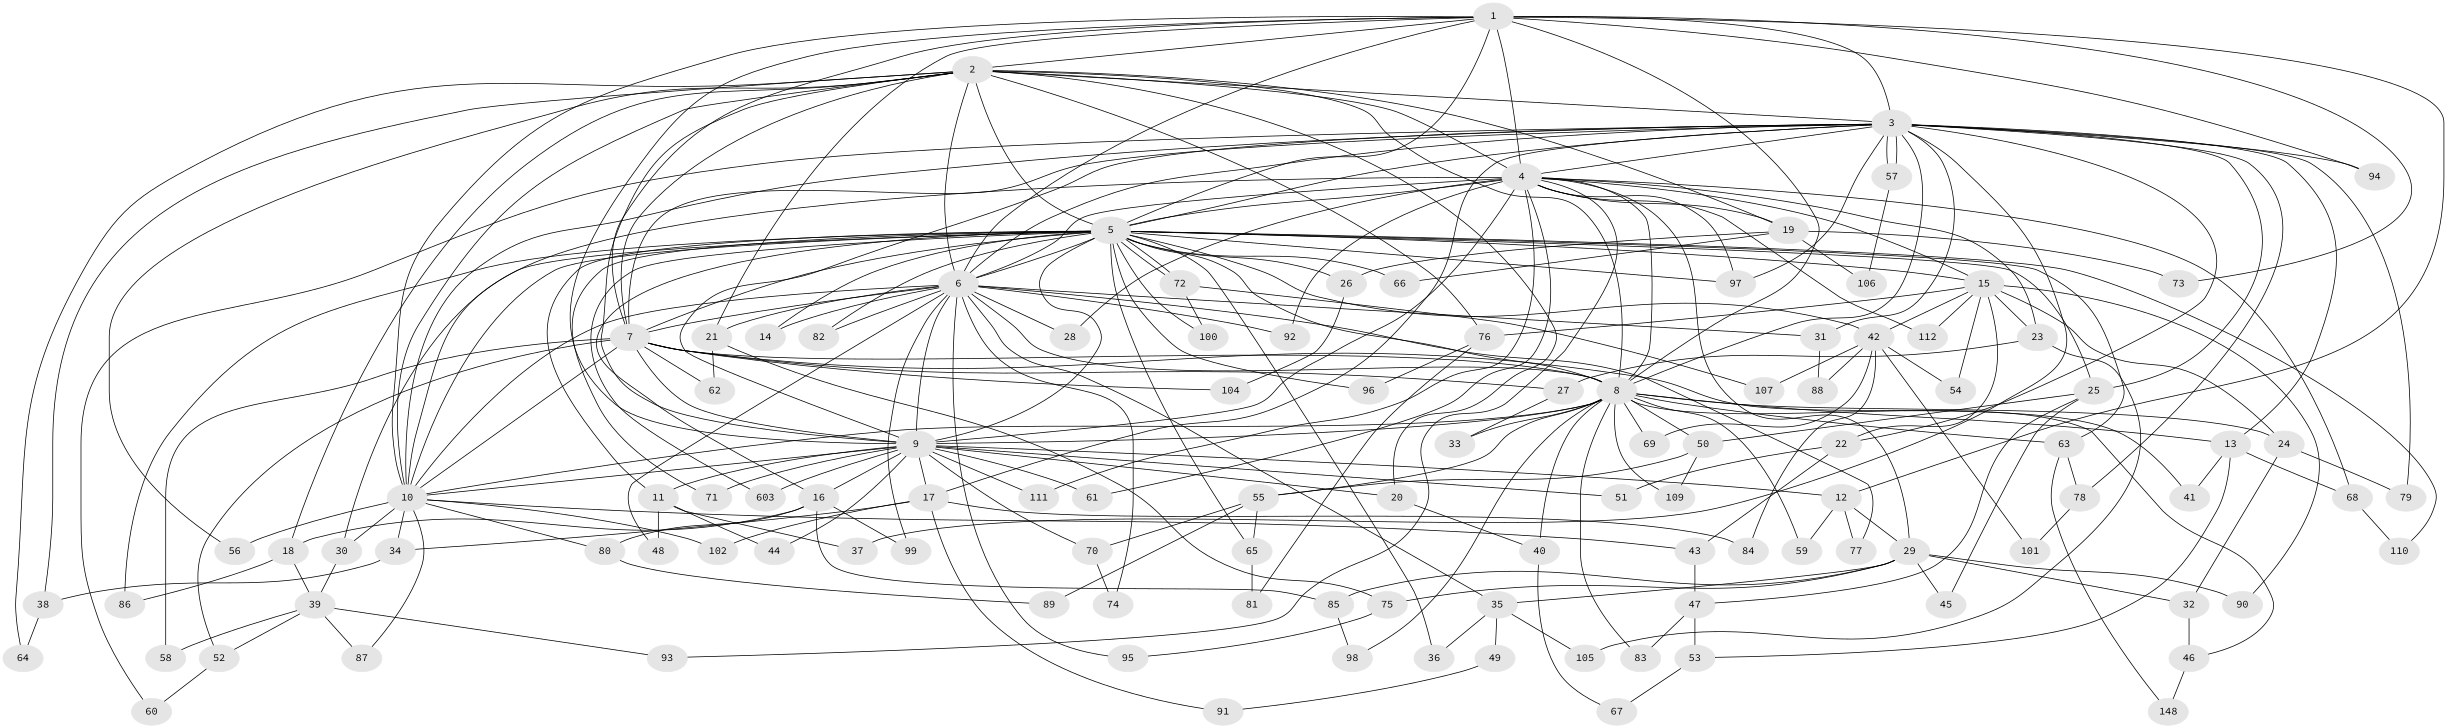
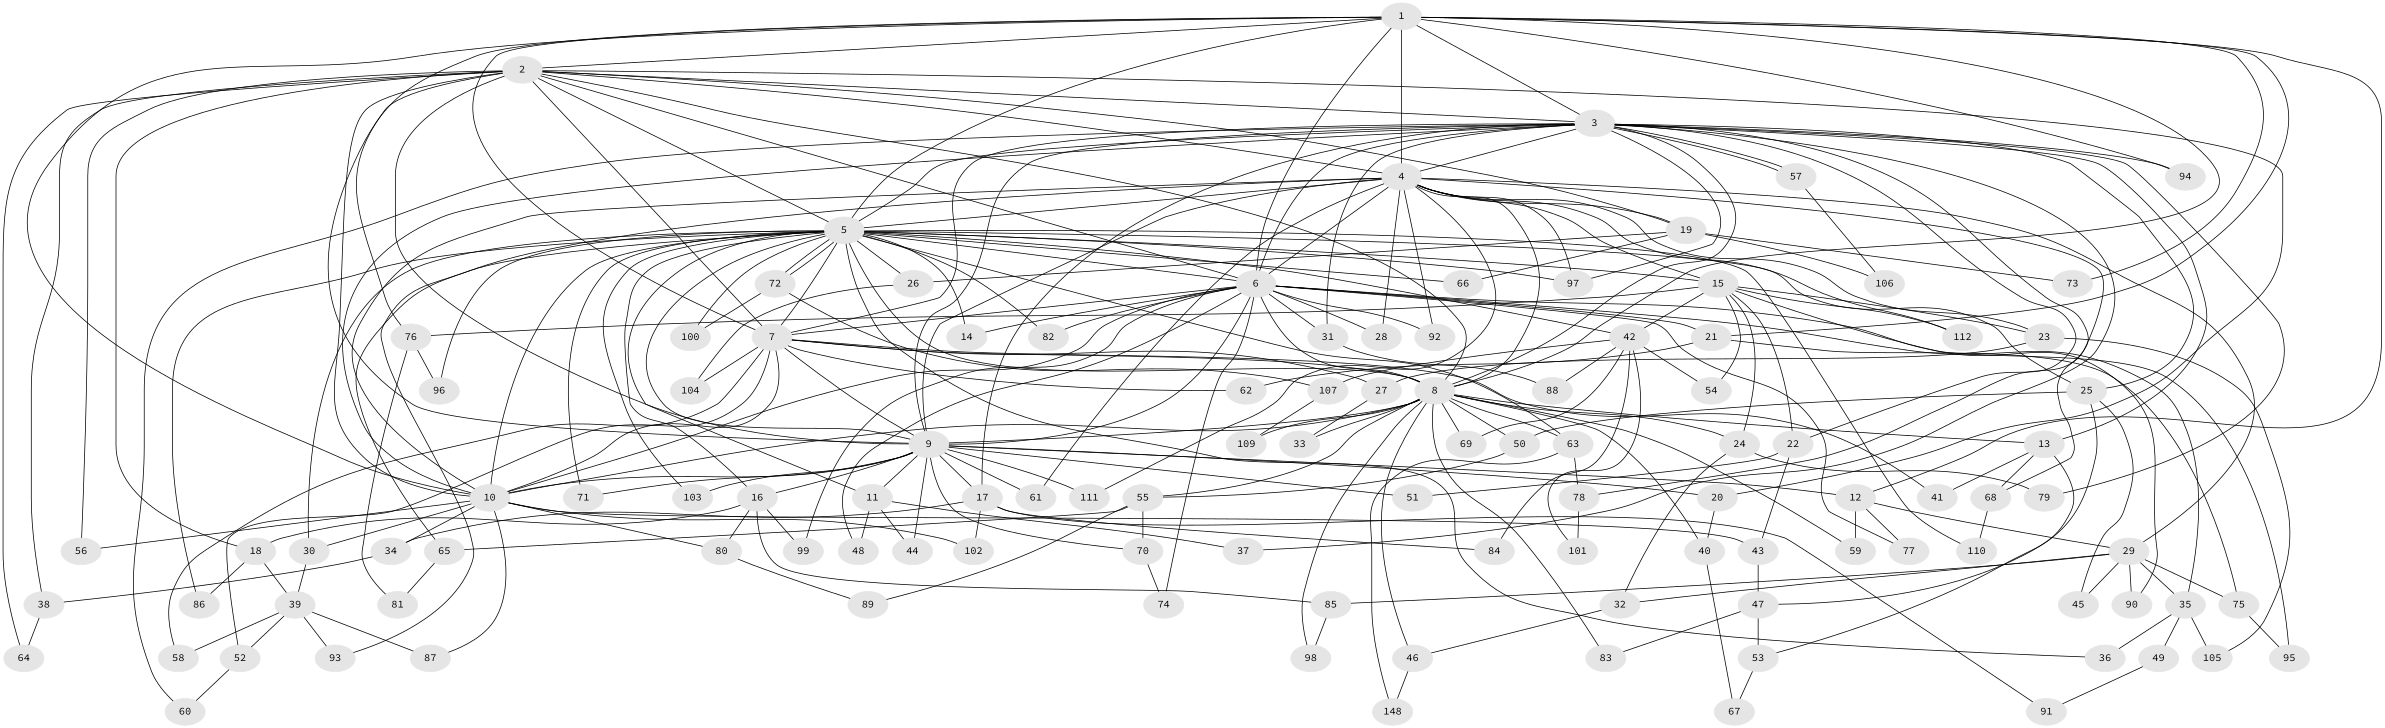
edge "50" -- "109": now "107" -- "109"
node "603": label "603" -> "103"
